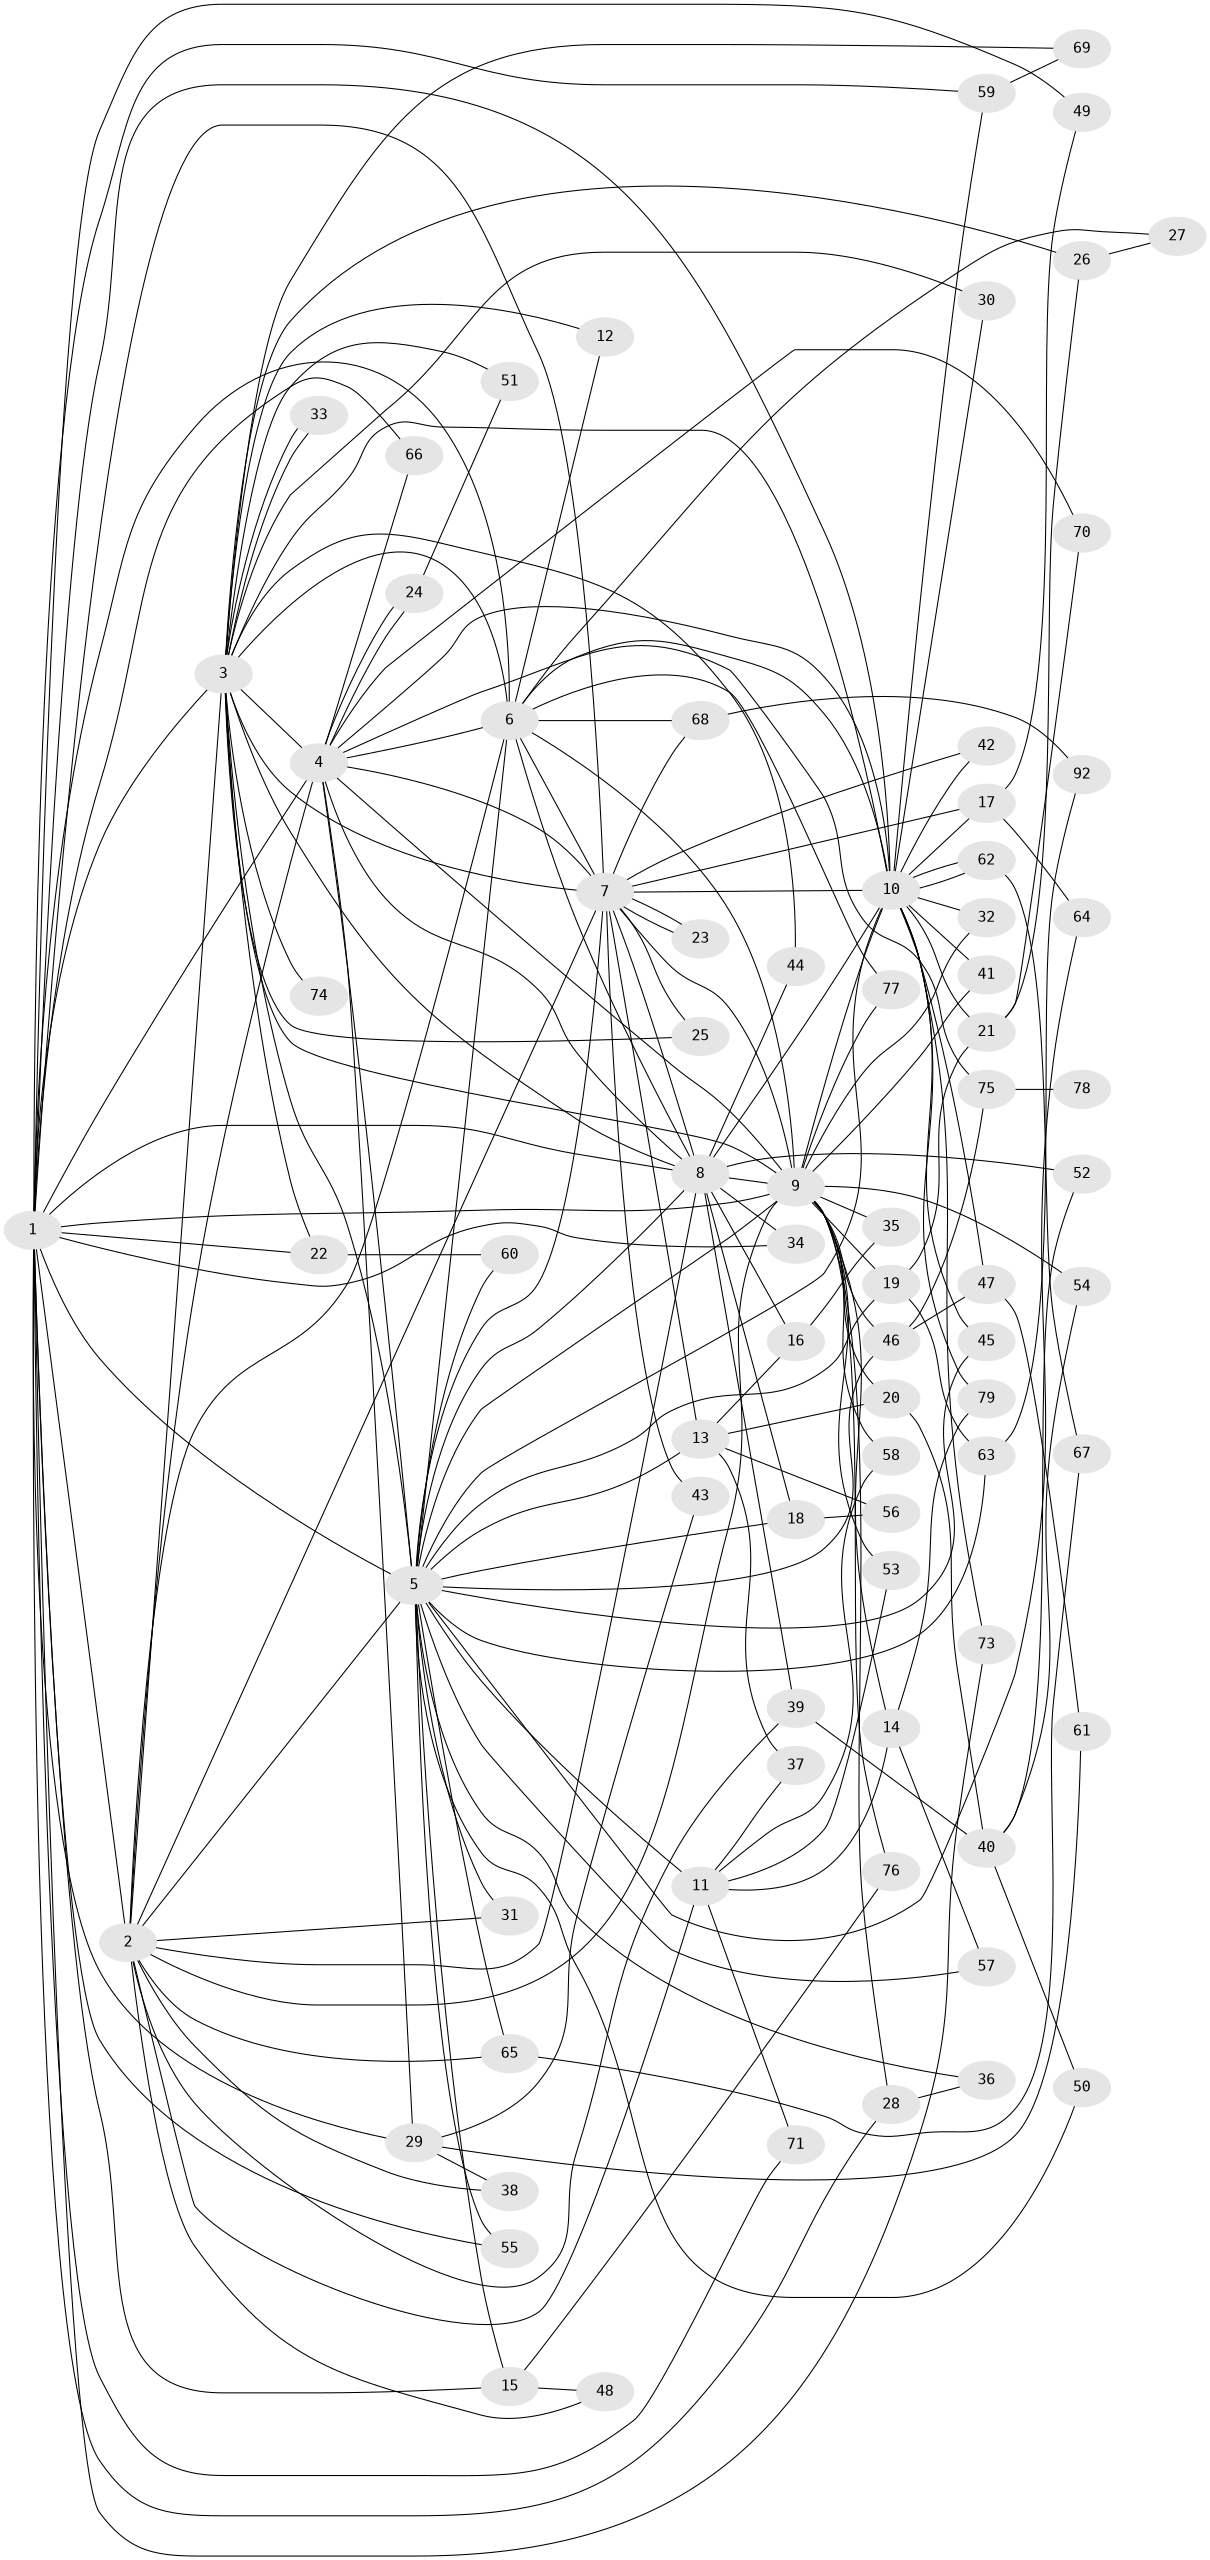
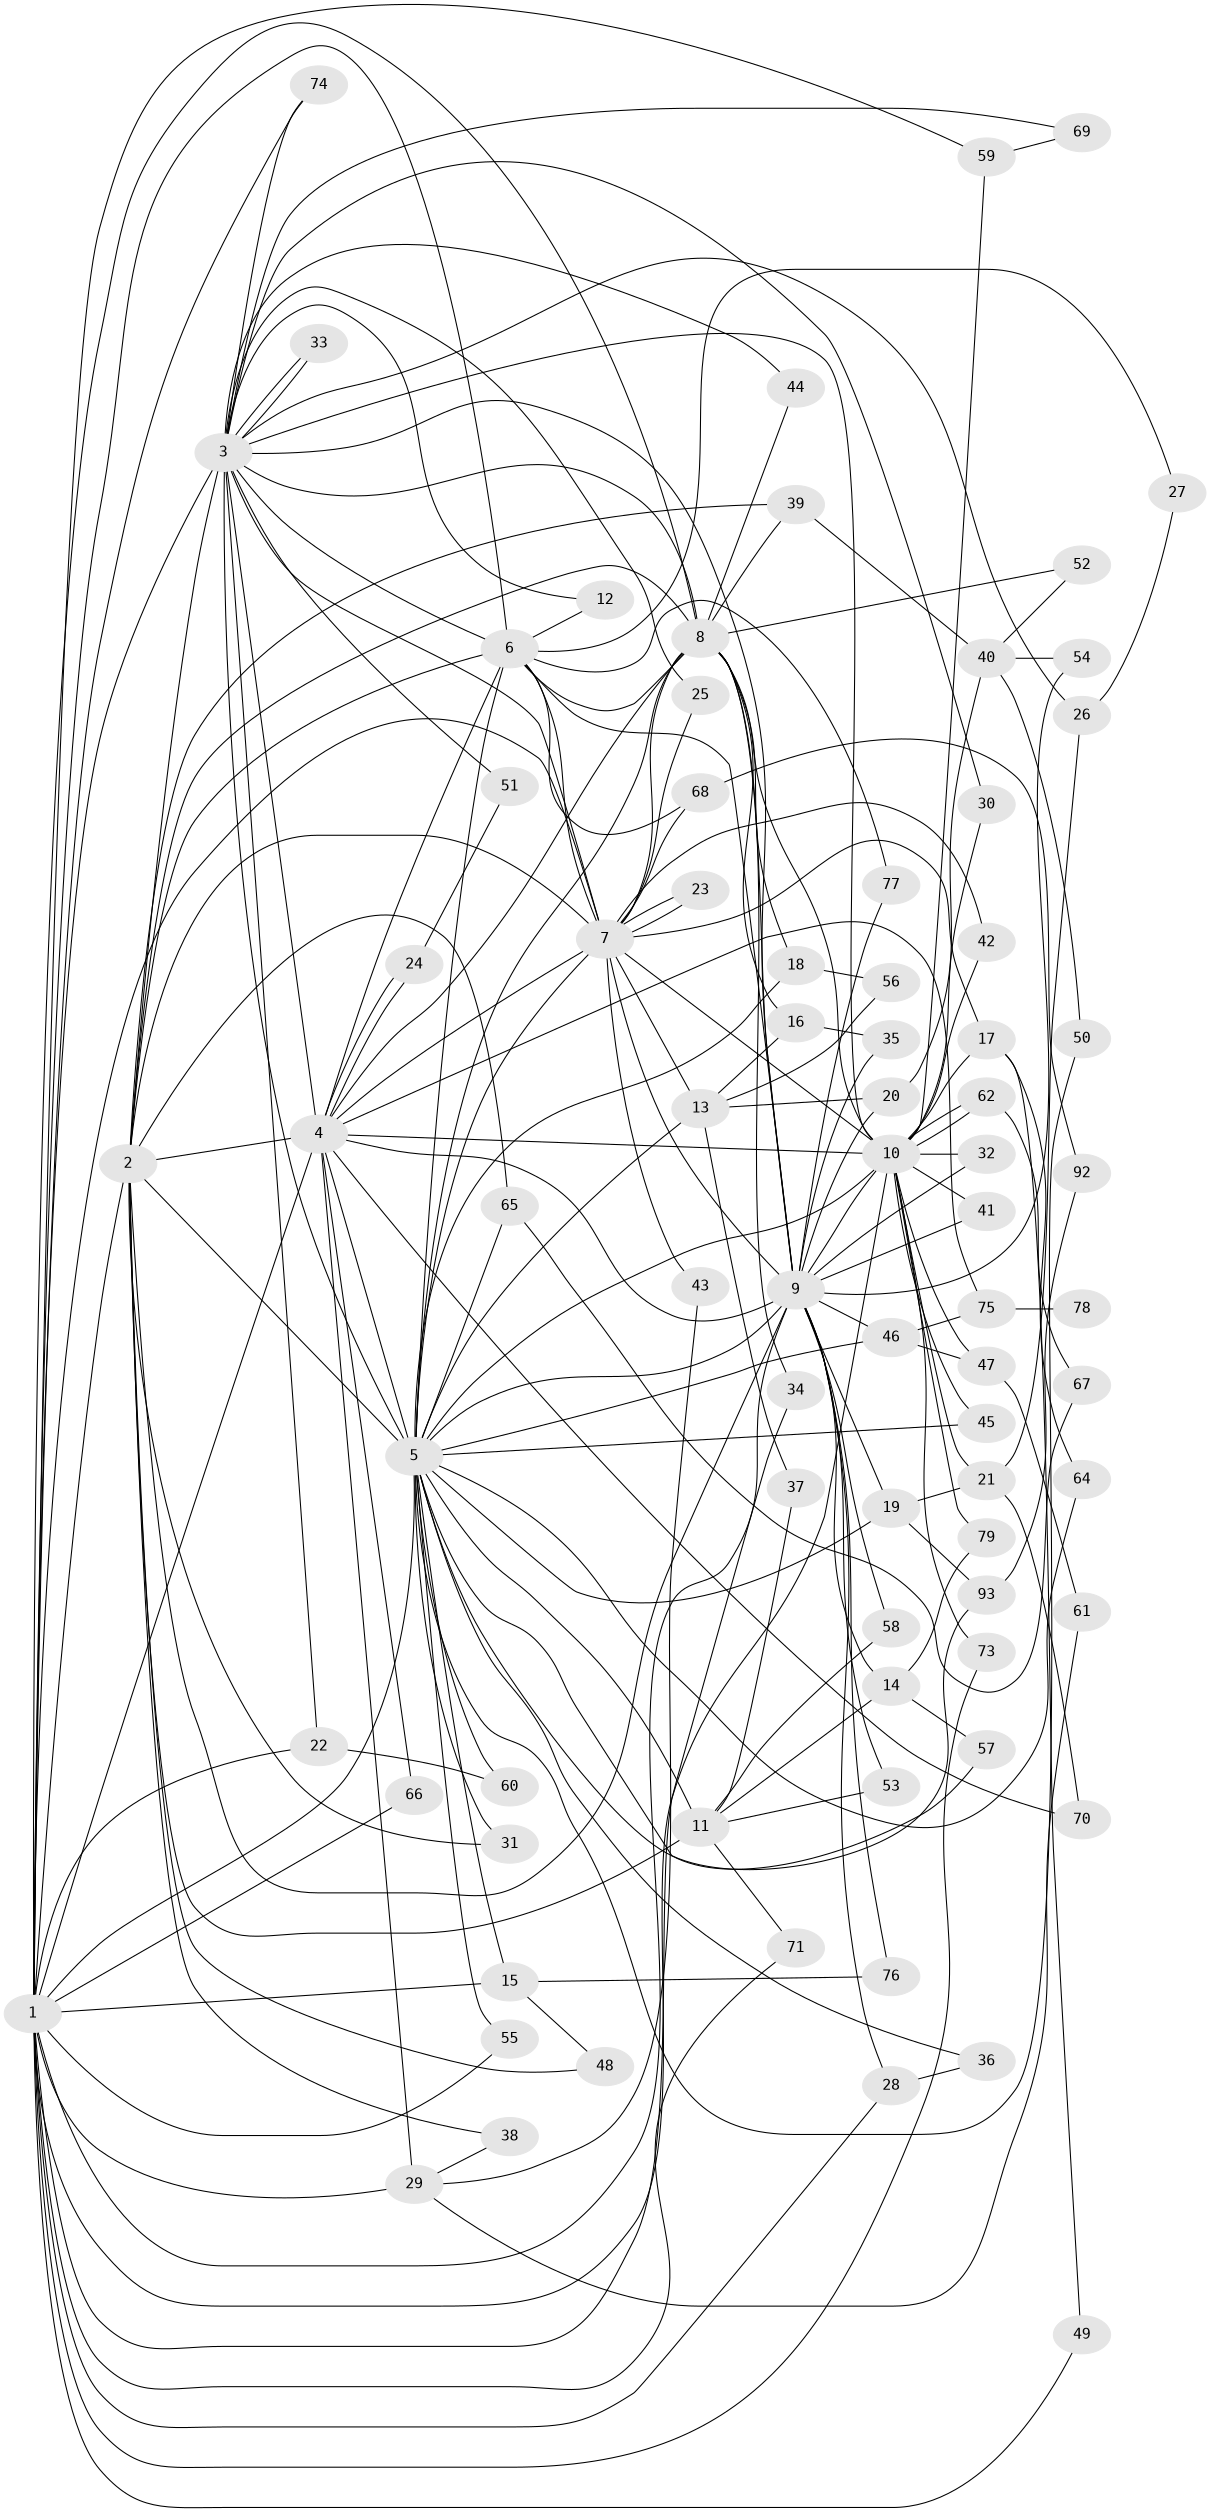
edge "6" -- "10": removed
edge "74" -- "1": added
node "63": label "63" -> "93"
